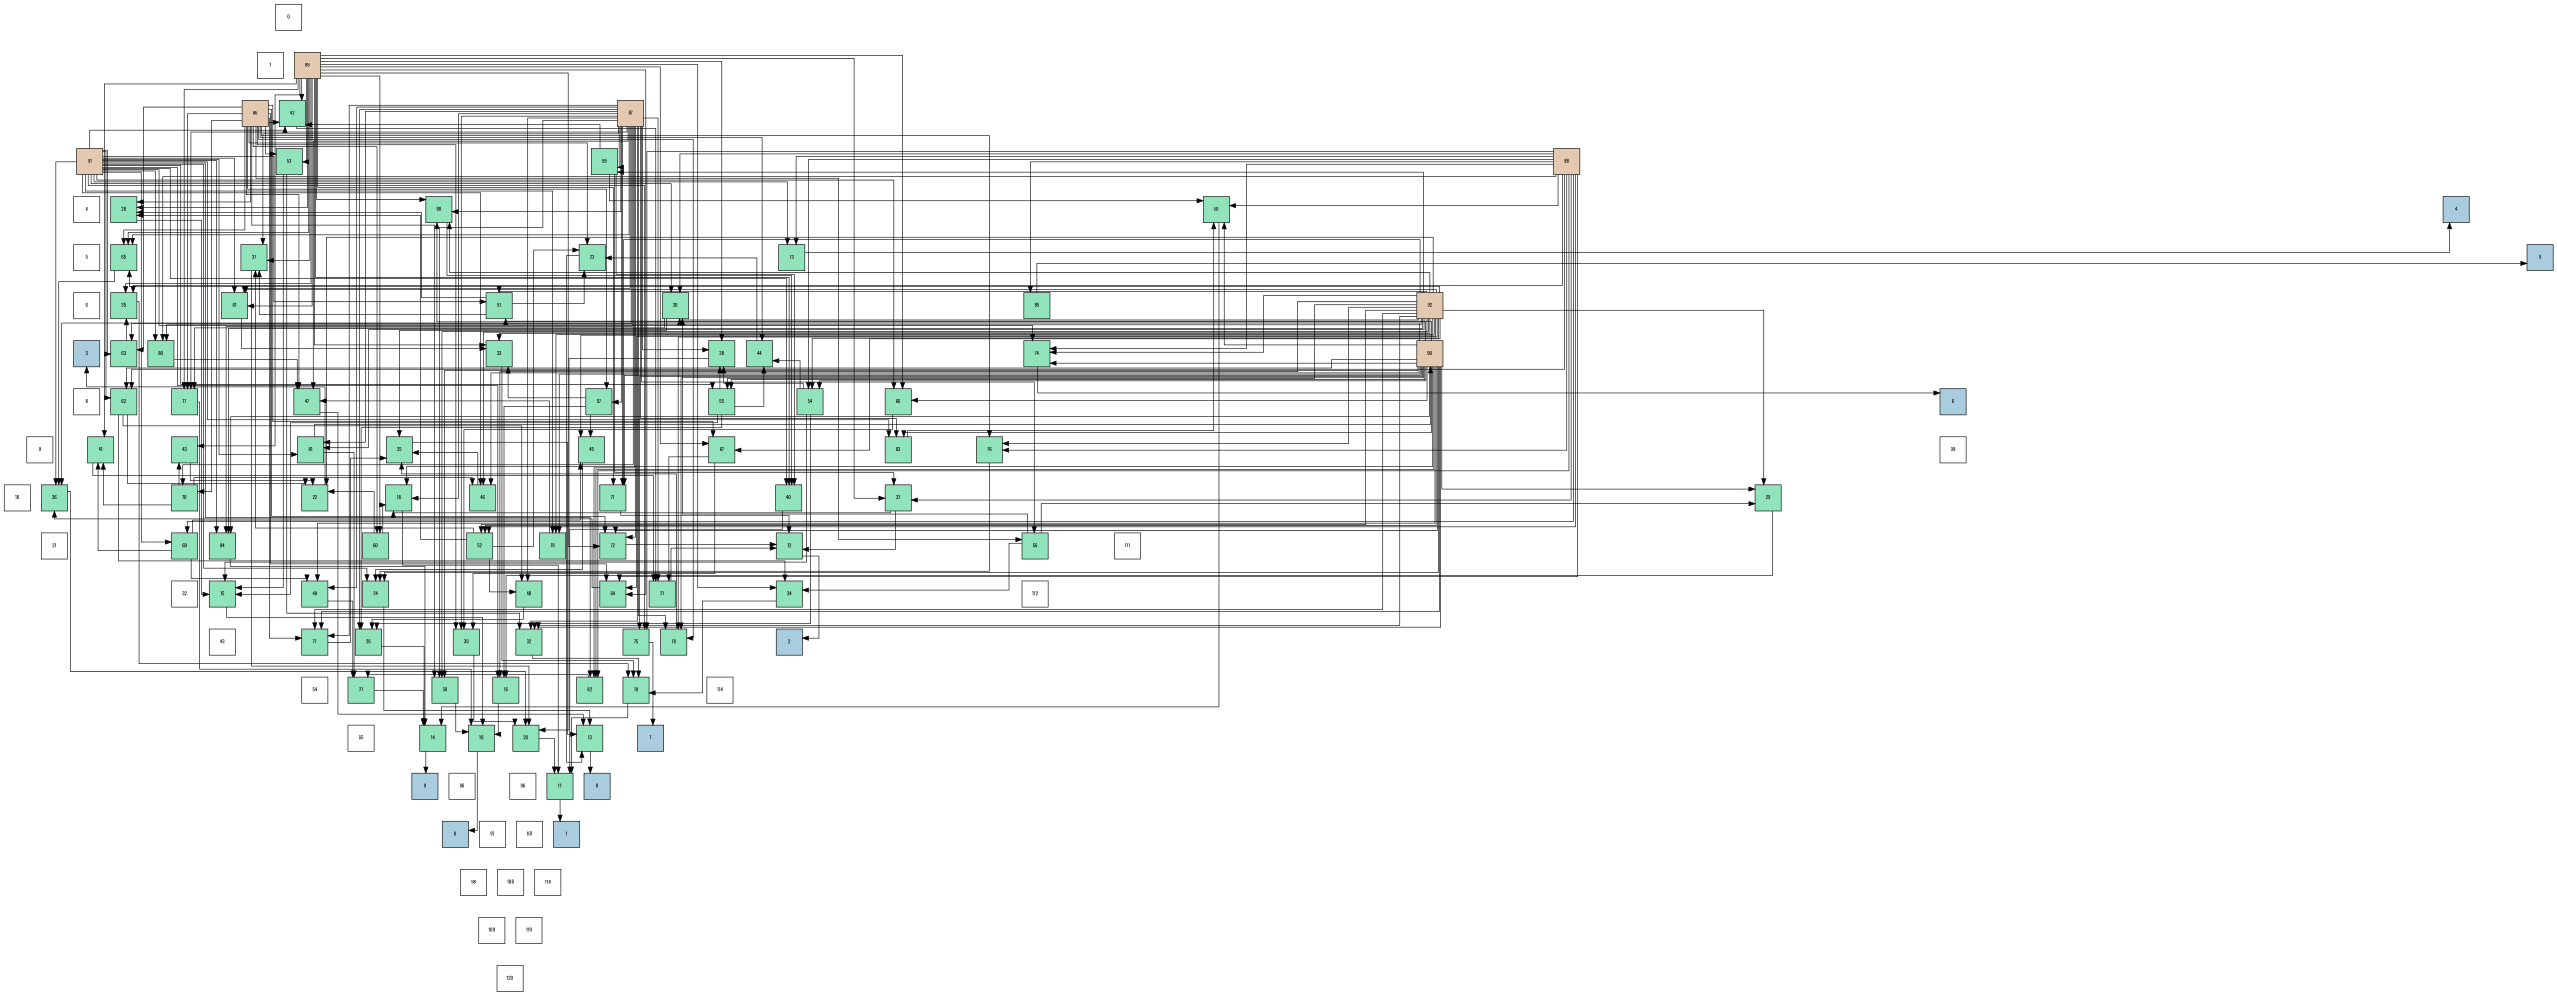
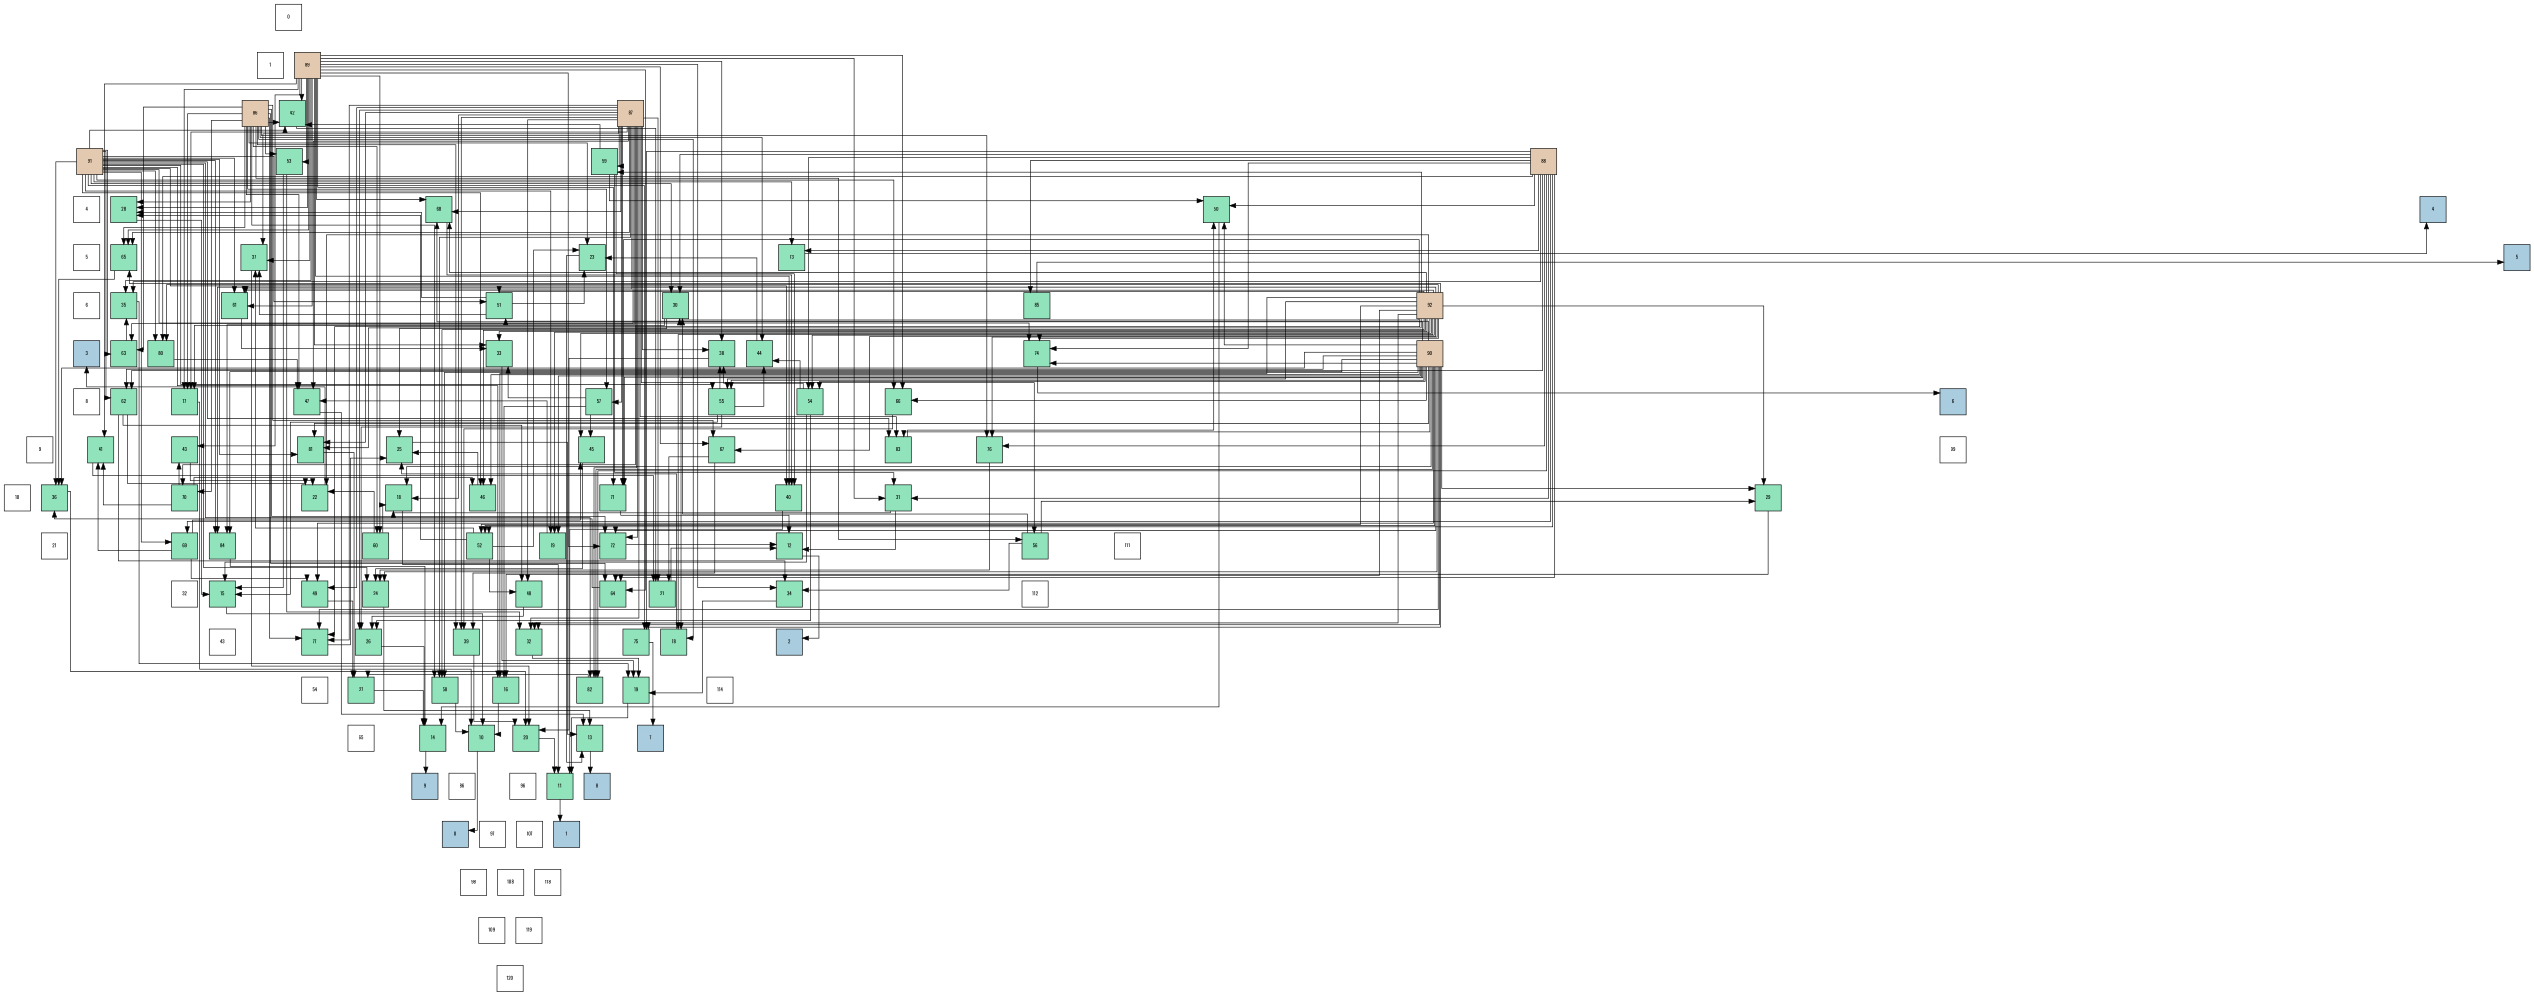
edge "87" -> "78": removed
edge "81" -> "90": reversed
